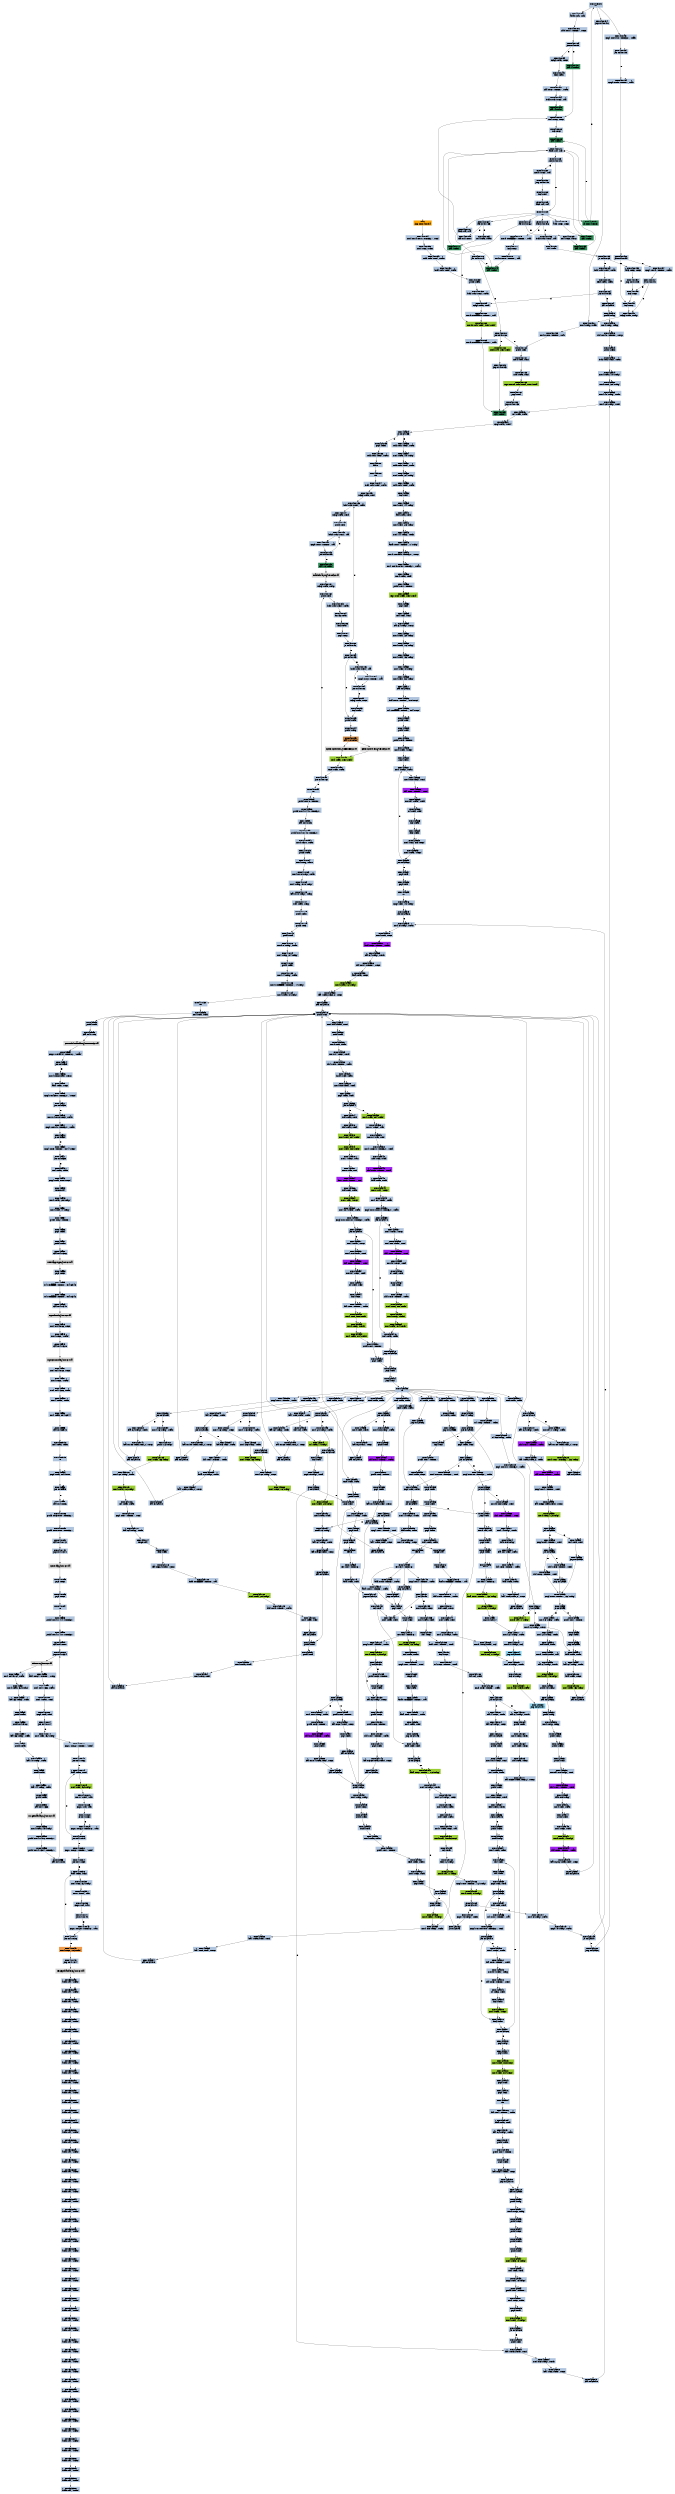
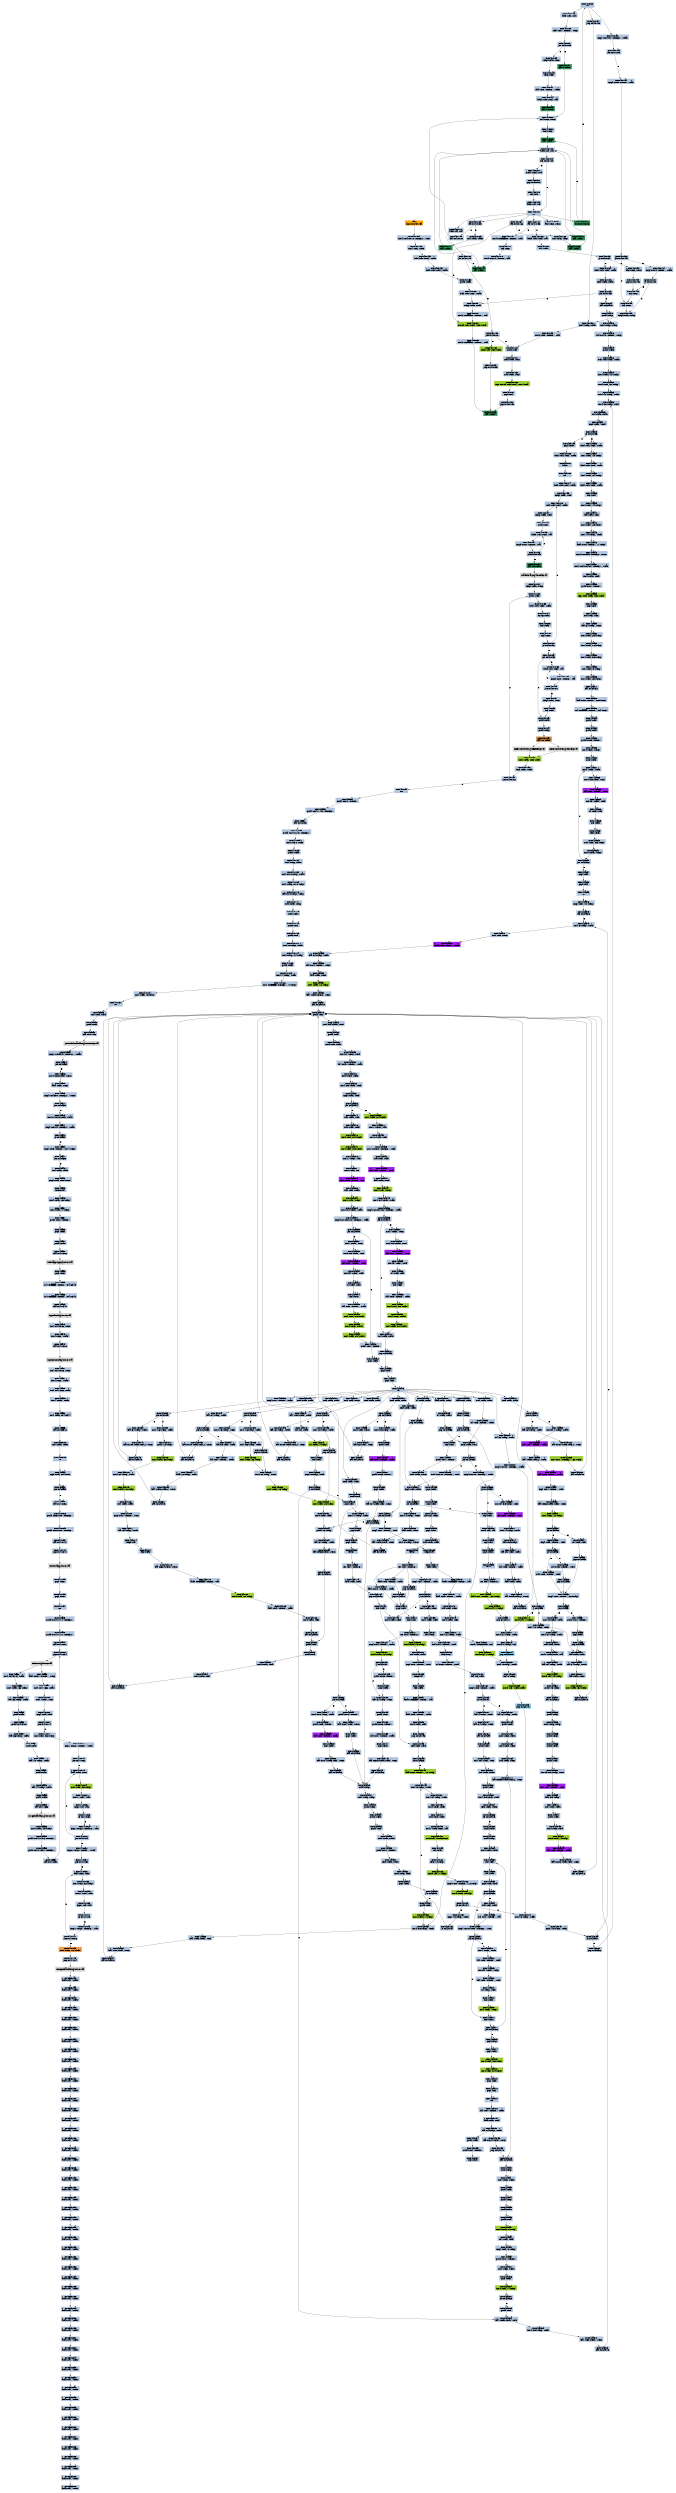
edge "0x0042b197 popl %edx" -> "0x0042b198 leal 0x644(%ebx), %ecx": now "0x0042b191 leal -64(%ebp), %eax" -> "0x0042b198 leal 0x644(%ebx), %ecx"
